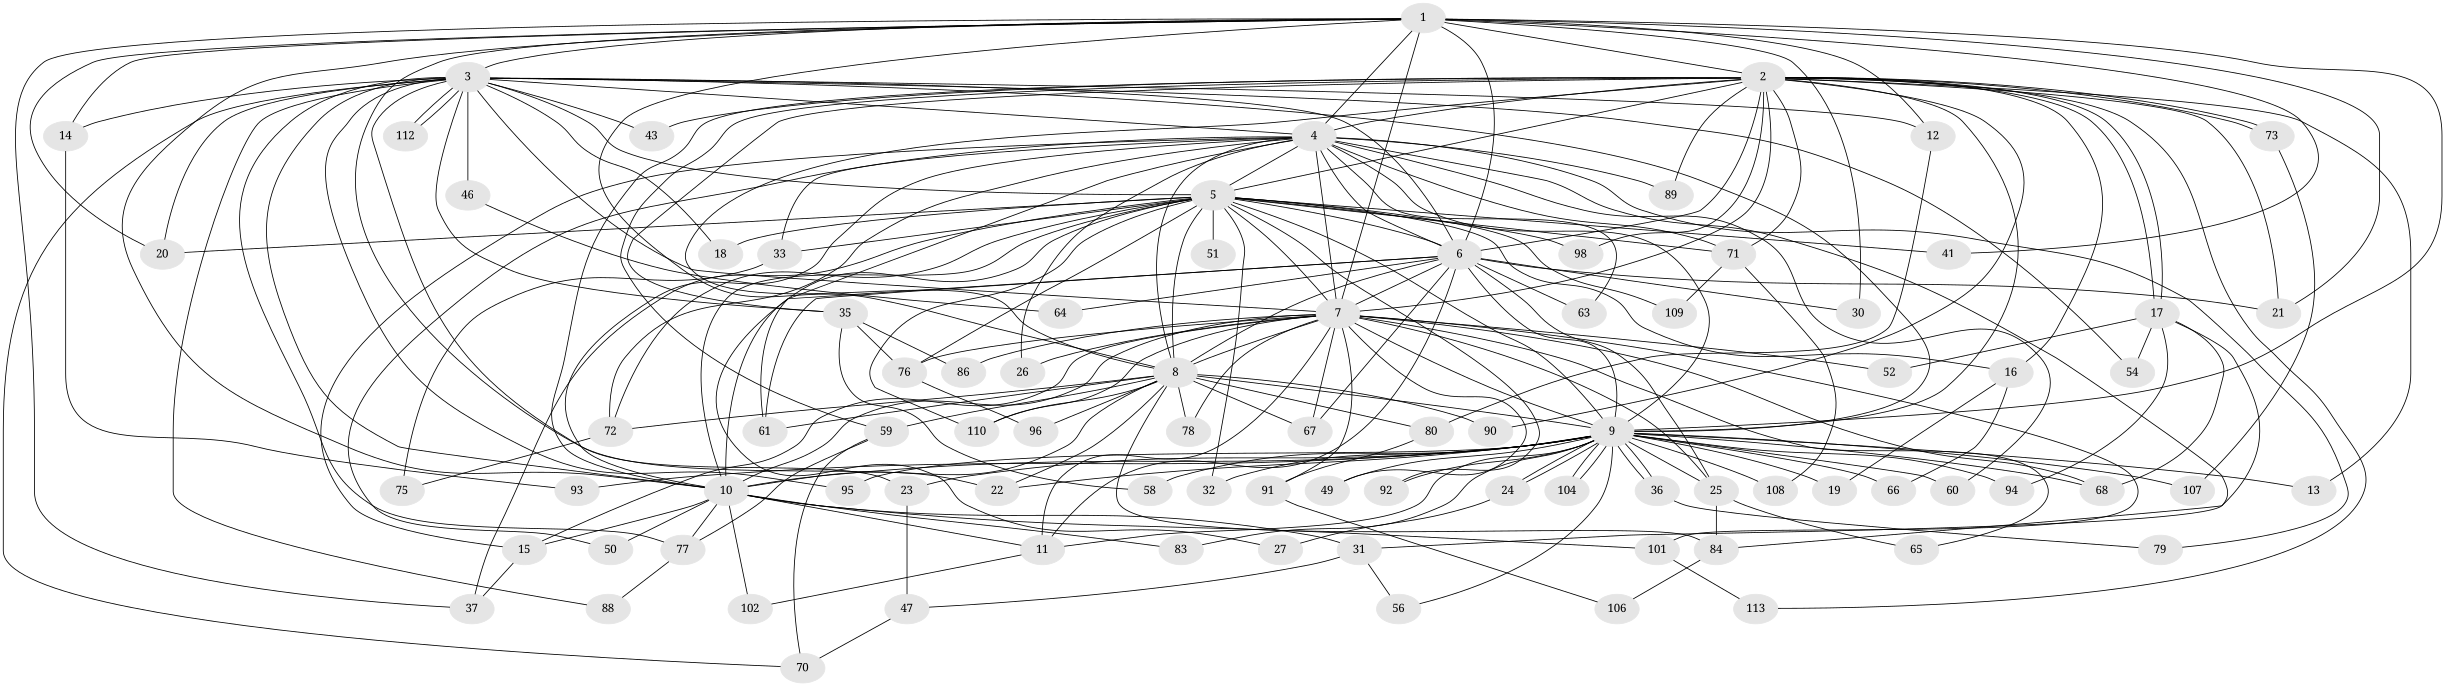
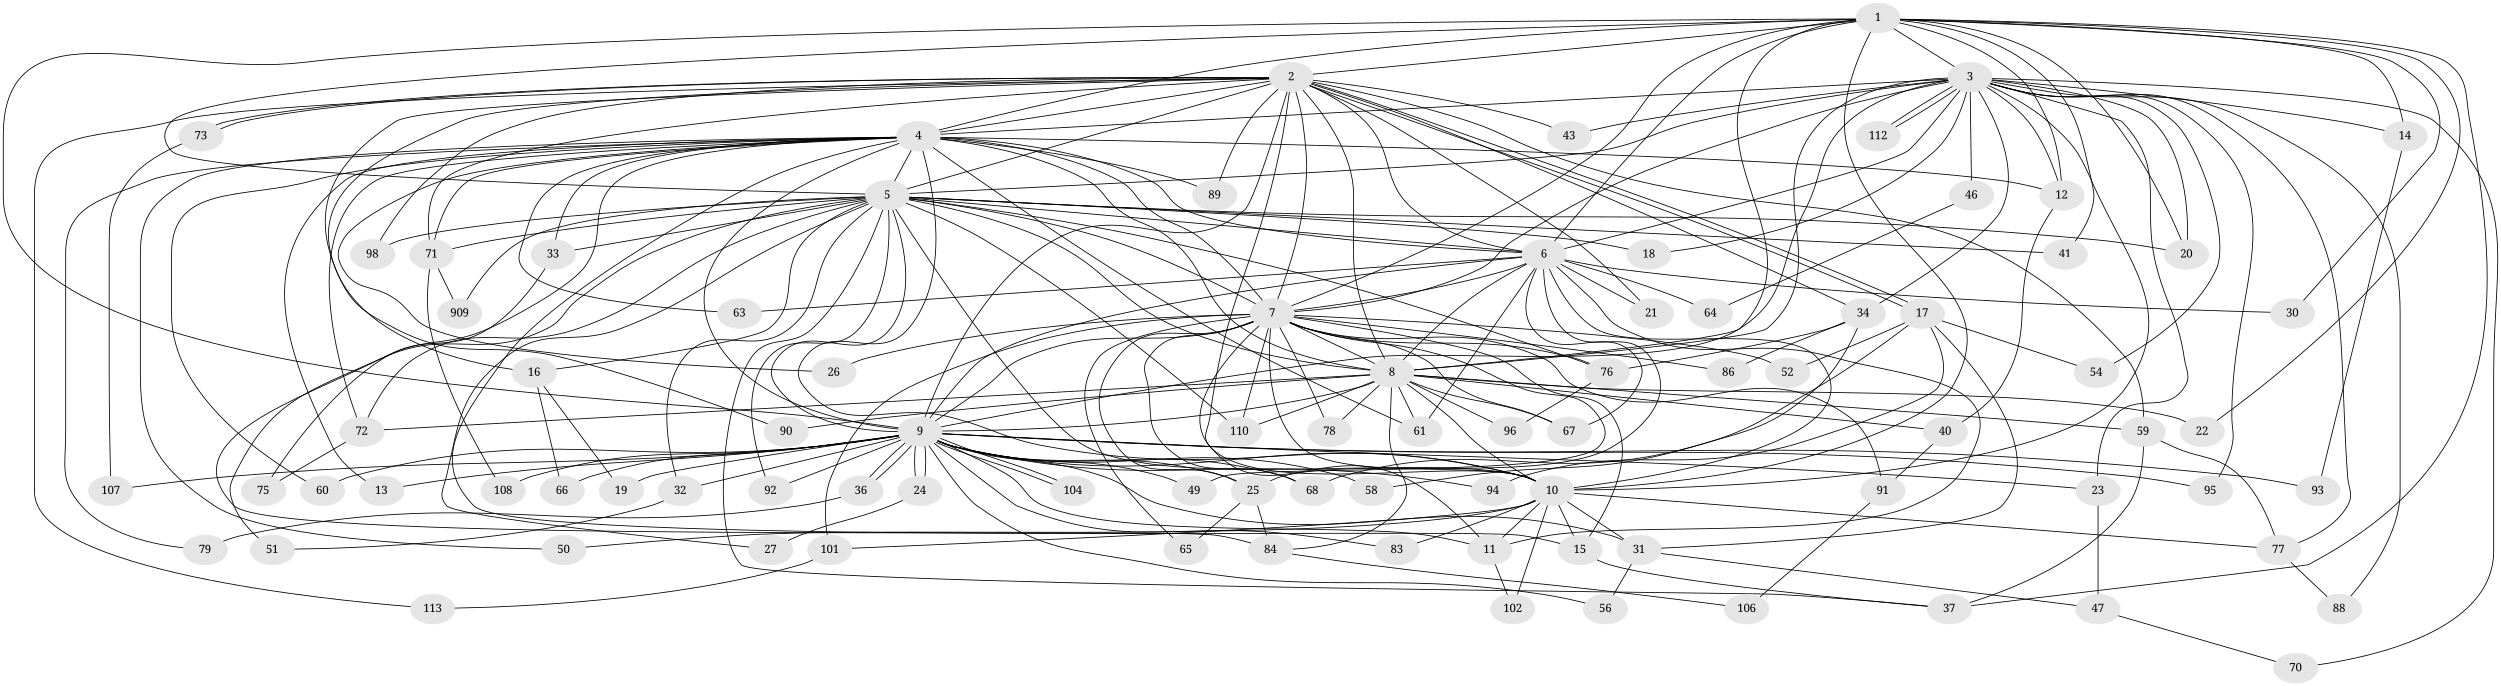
edge "1" -- "21": now "1" -- "5"
edge "2" -- "13": now "4" -- "13"
edge "4" -- "12": added
node "35": label "35" -> "34"
node "109": label "109" -> "909"
edge "3" -- "8": added
node "80": label "80" -> "40"
edge "9" -- "22": now "9" -- "31"
edge "59" -- "70": now "59" -- "37"
edge "32" -- "51": added
